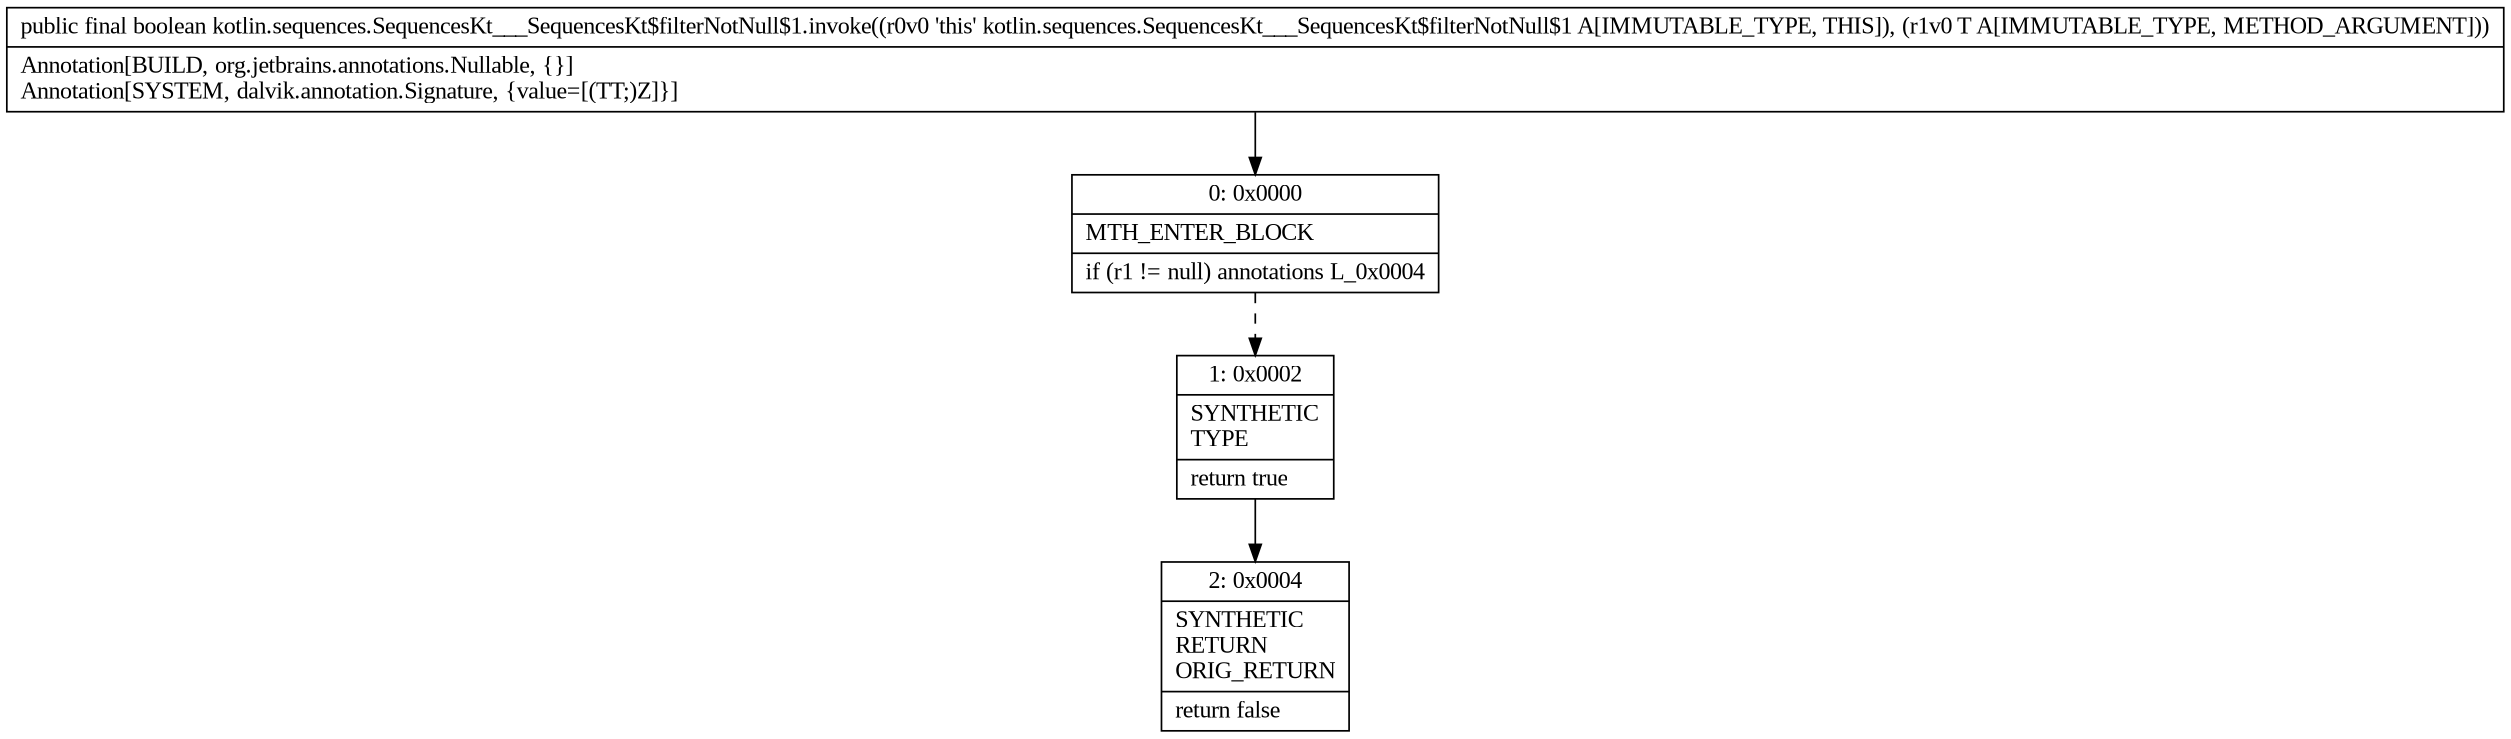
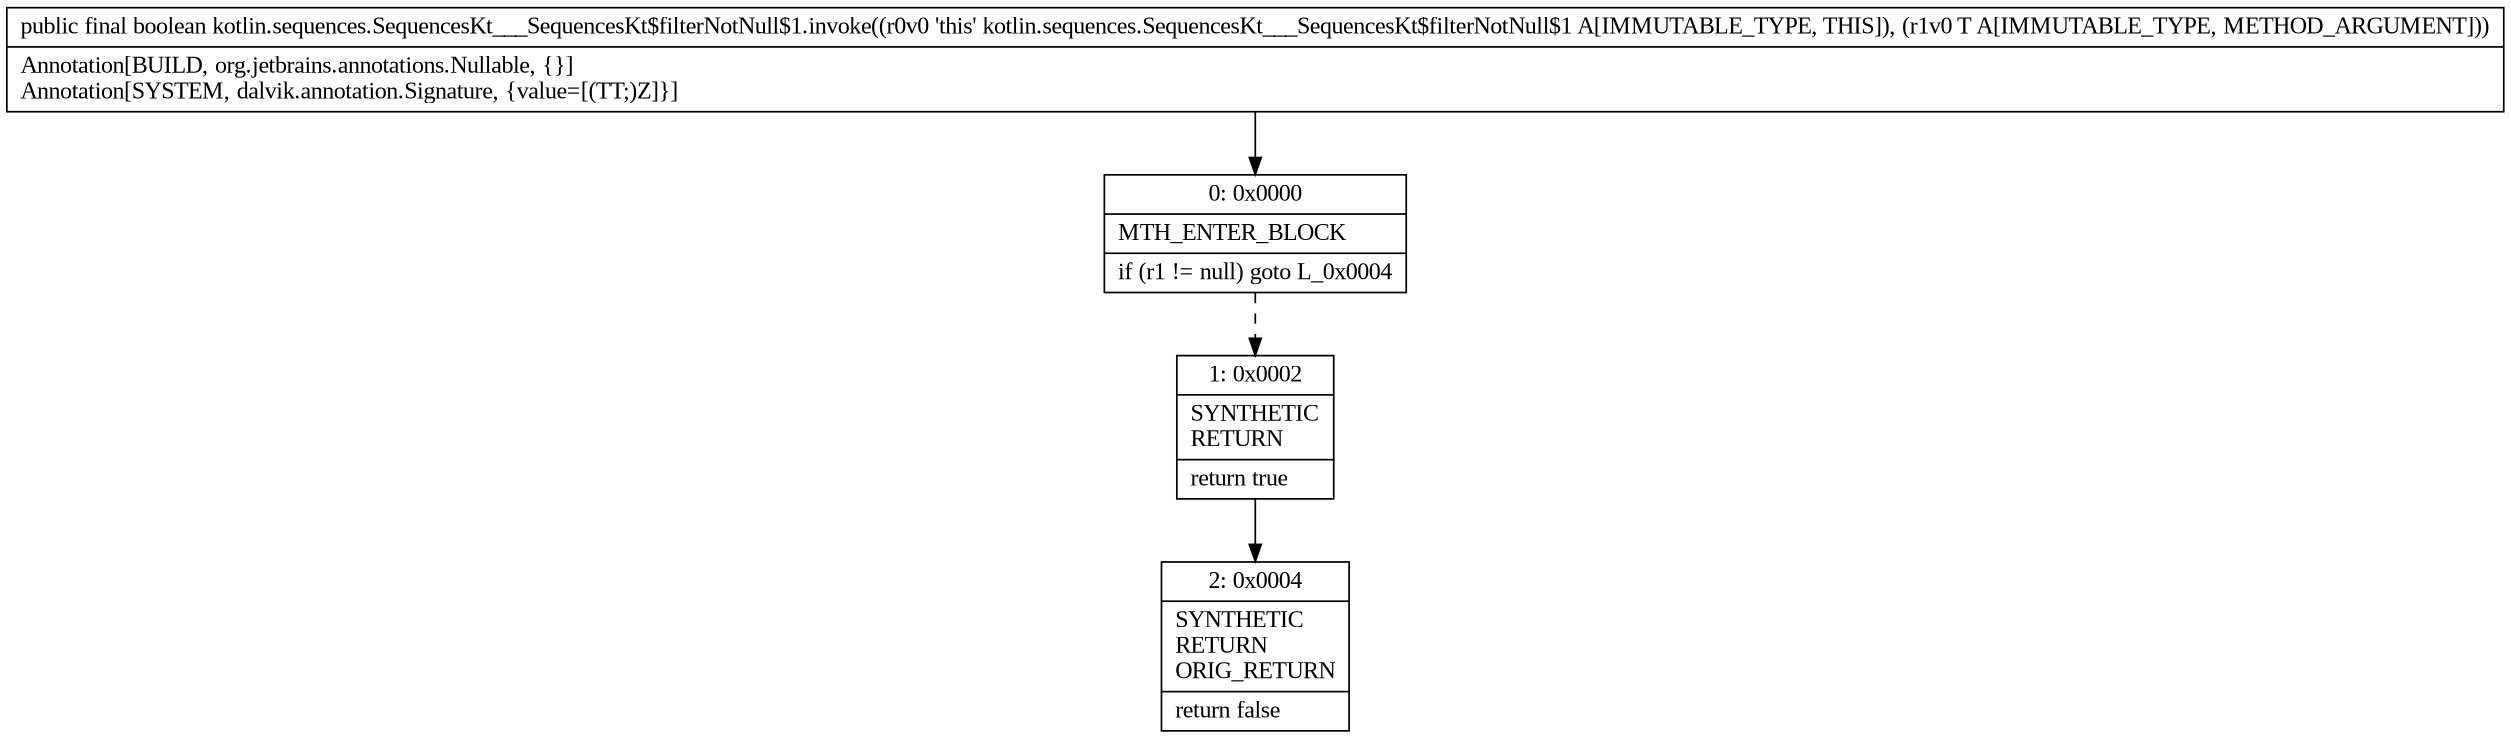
node "0: 0x0000": text "if (r1 != null) annotations L_0x0004" -> "if (r1 != null) goto L_0x0004"
node "1: 0x0002": text "TYPE" -> "RETURN"
